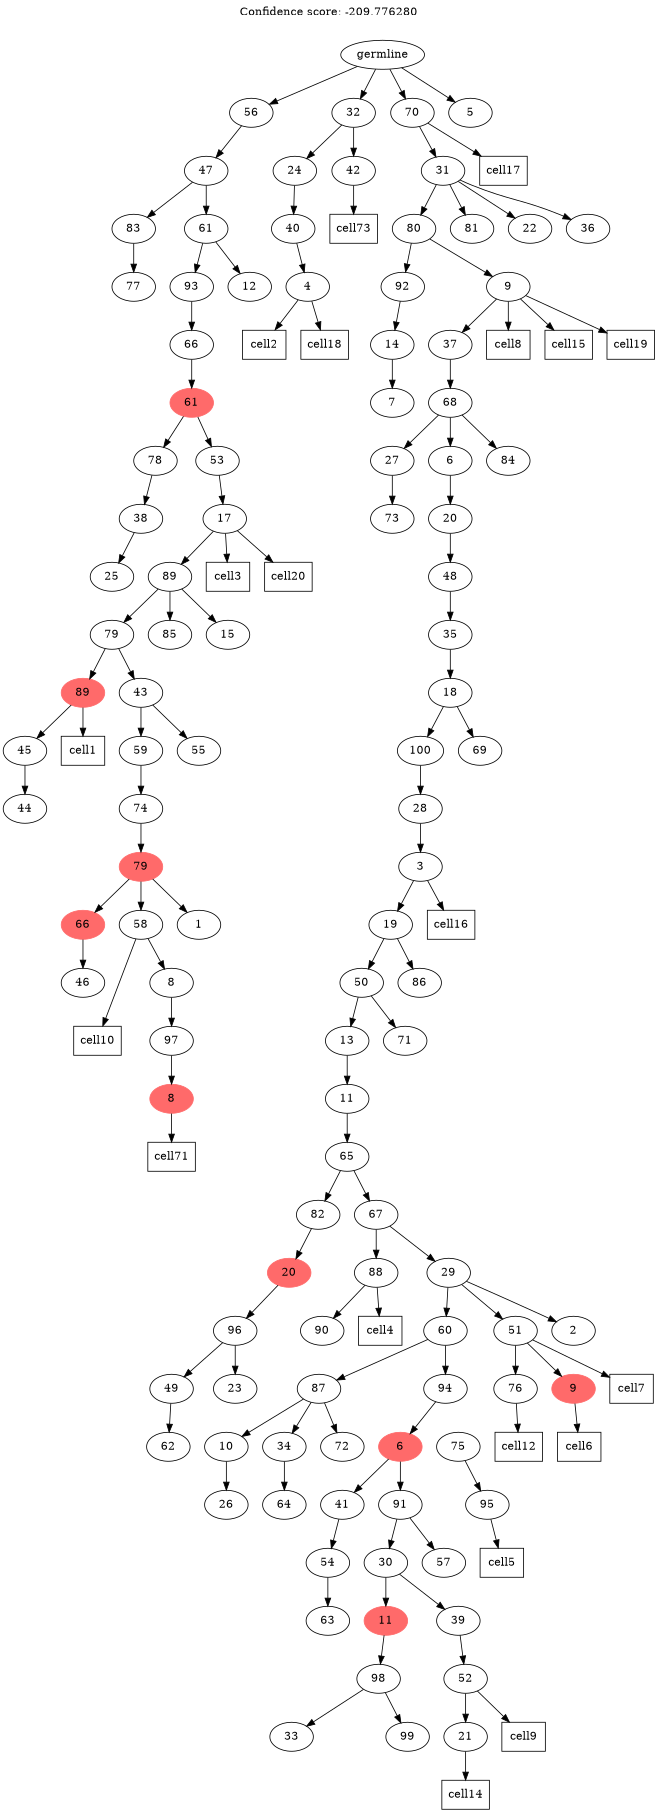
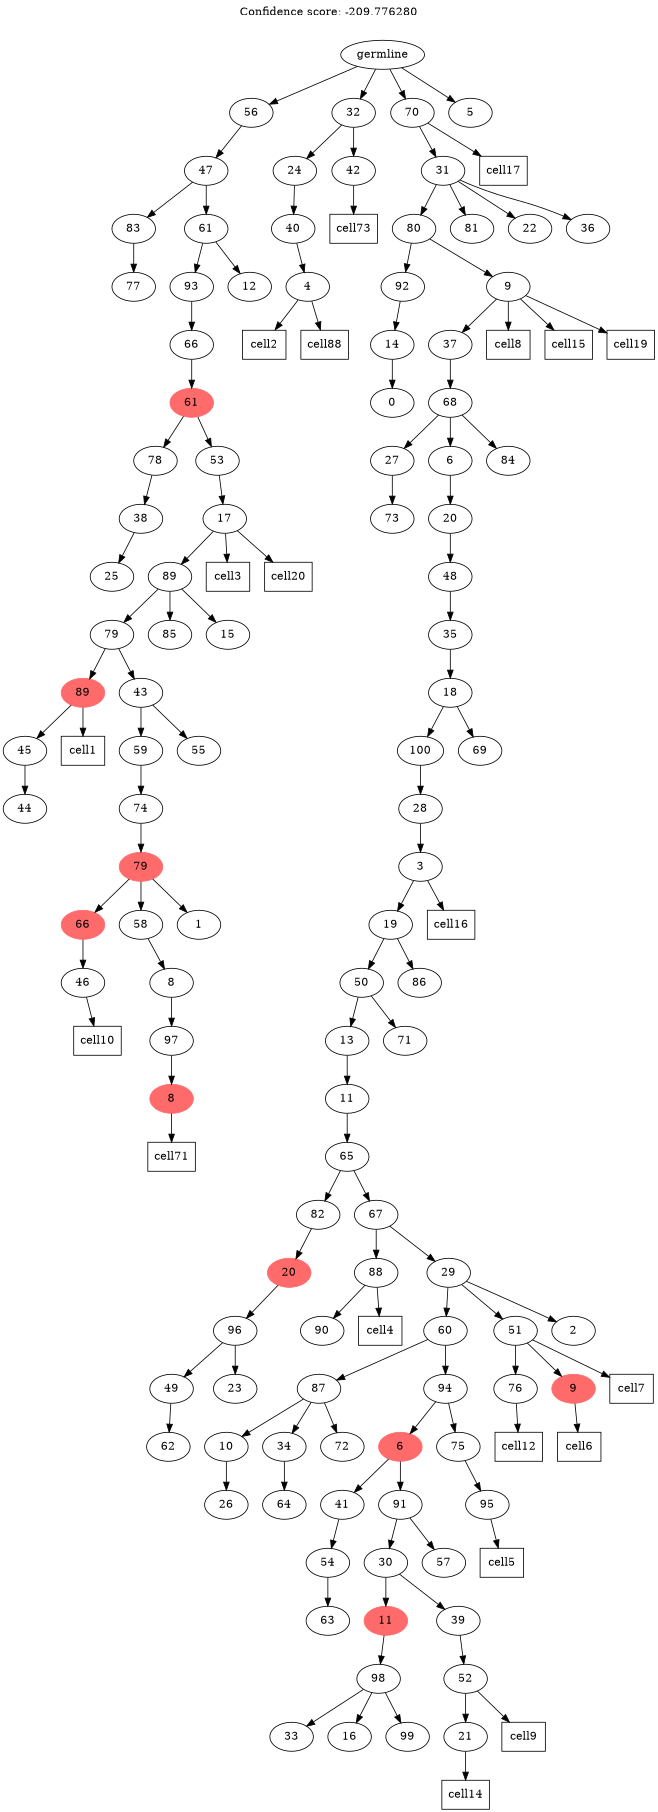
node "cell18": label "cell18" -> "cell88"
node "7": label "7" -> "0"
edge "58" -> "cell10": now "46" -> "cell10"
edge "94" -> "75": added
node "16": added
